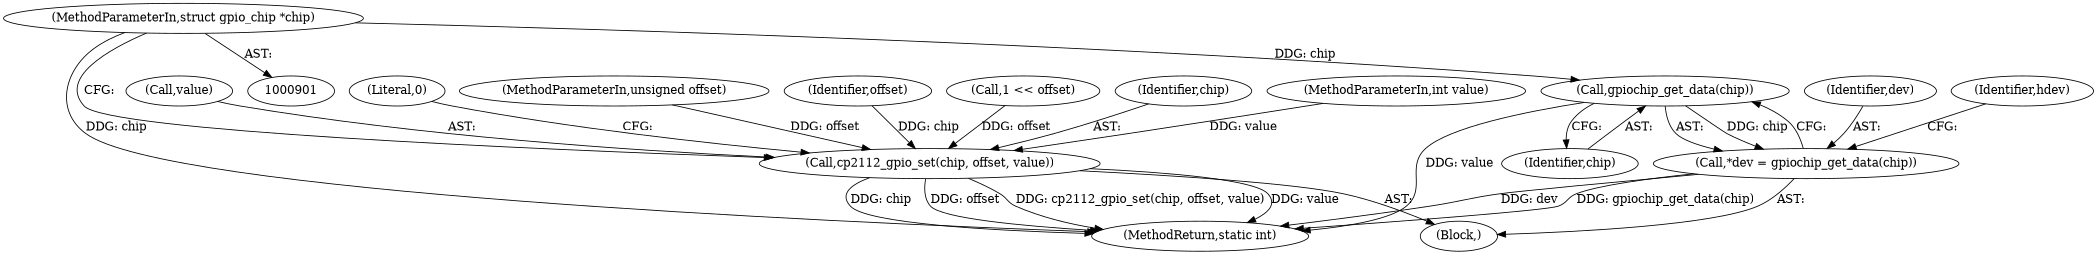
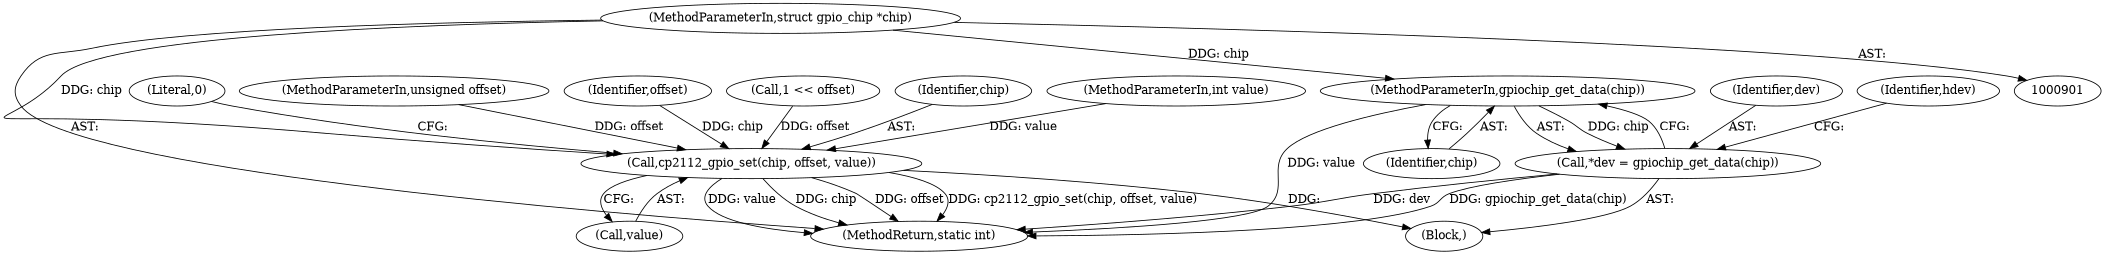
edge "(MethodParameterIn,struct gpio_chip *chip)" -> "(Call,cp2112_gpio_set(chip, offset, value))": label "CFG: " -> "DDG: chip"
node "(Call,gpiochip_get_data(chip))": label "(Call,gpiochip_get_data(chip))" -> "(MethodParameterIn,gpiochip_get_data(chip))"
edge "(MethodParameterIn,struct gpio_chip *chip)" -> "(MethodReturn,static int)": label "DDG: chip" -> "AST: "
edge "(Call,cp2112_gpio_set(chip, offset, value))" -> "(Call,value)": added, label "CFG:"
edge "(Call,cp2112_gpio_set(chip, offset, value))" -> "(Block,)": label "AST: " -> "DDG: "
